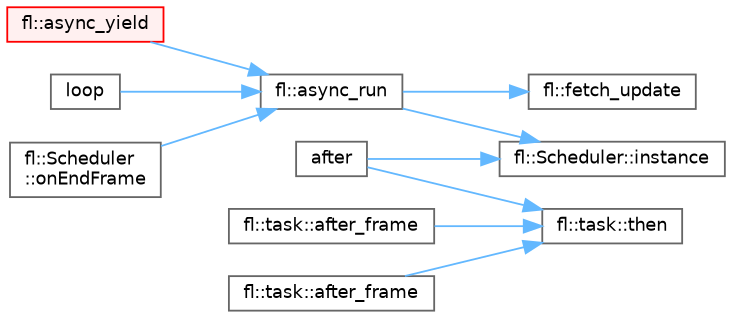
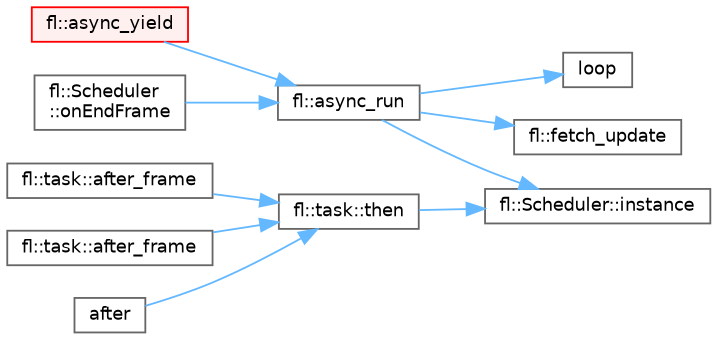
edge "loop" -> "fl::async_run": reversed
edge "after" -> "fl::Scheduler::instance": now "fl::task::then" -> "fl::Scheduler::instance"
